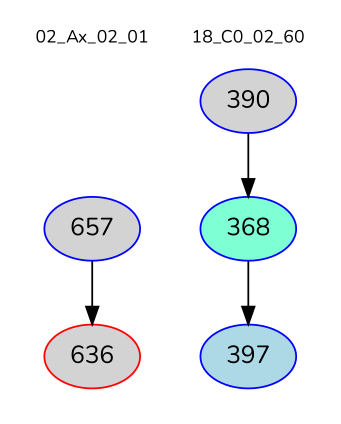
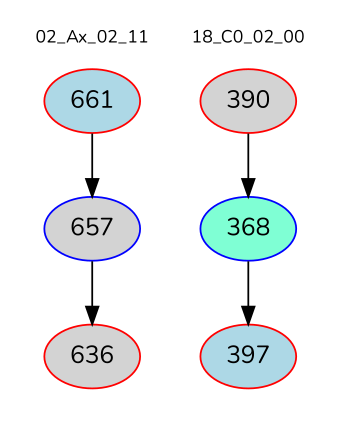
cluster "02_Ax_02_01": label "02_Ax_02_01" -> "02_Ax_02_11"
cluster "18_C0_02_60": label "18_C0_02_60" -> "18_C0_02_00"
node "661": added
node "390": color blue -> red
node "397": color blue -> red
